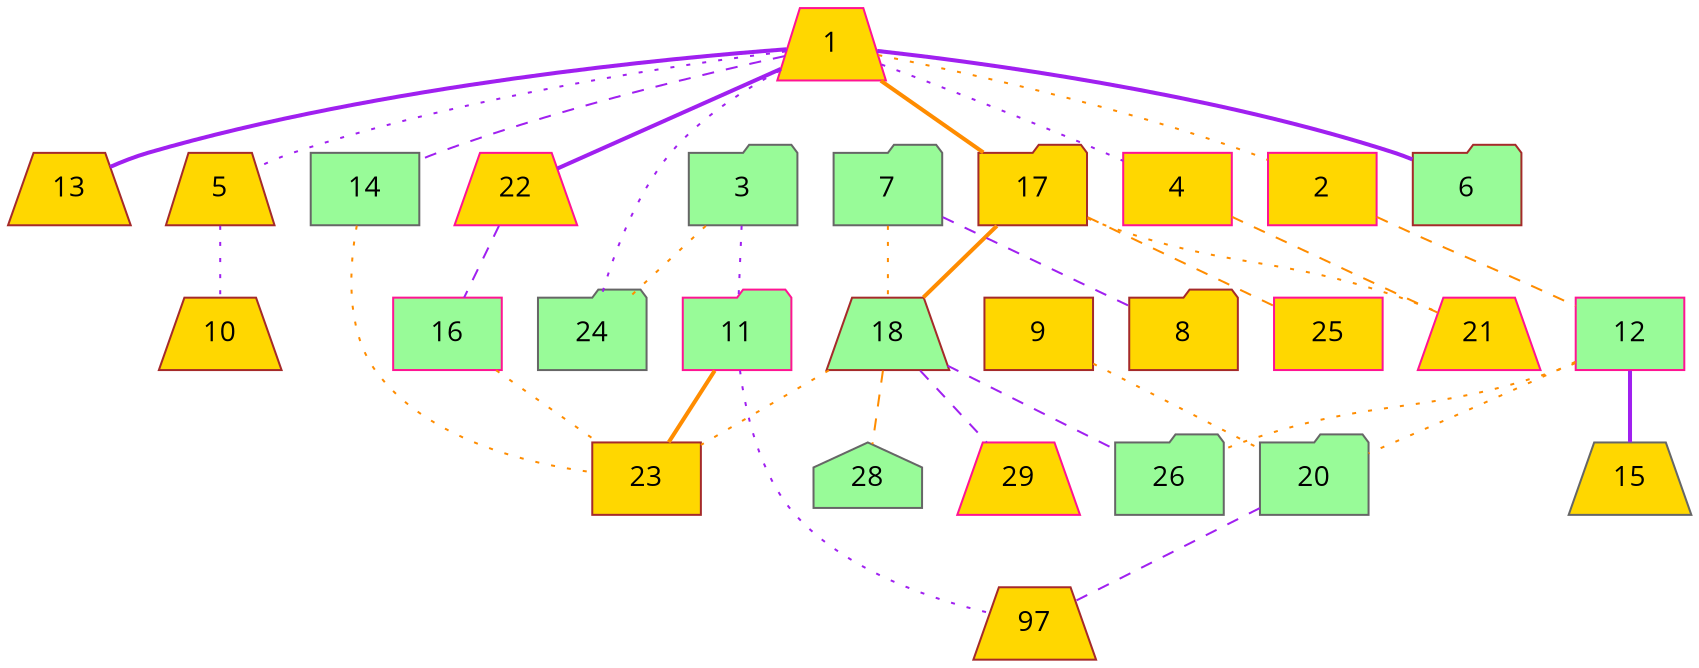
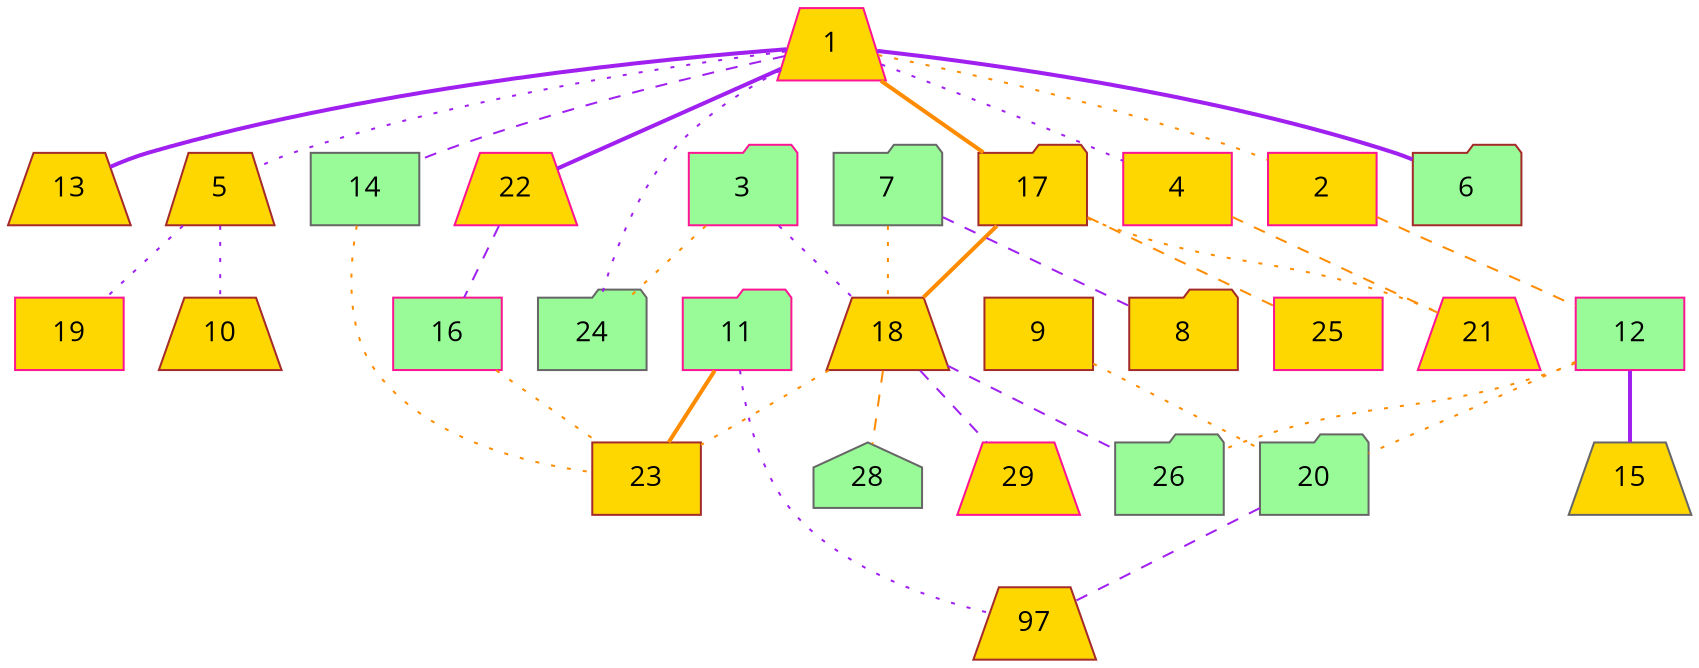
node "3": color gray40 -> deeppink
edge "3" -- "11": now "3" -- "18"
node "19": added
node "18": fillcolor palegreen -> gold
